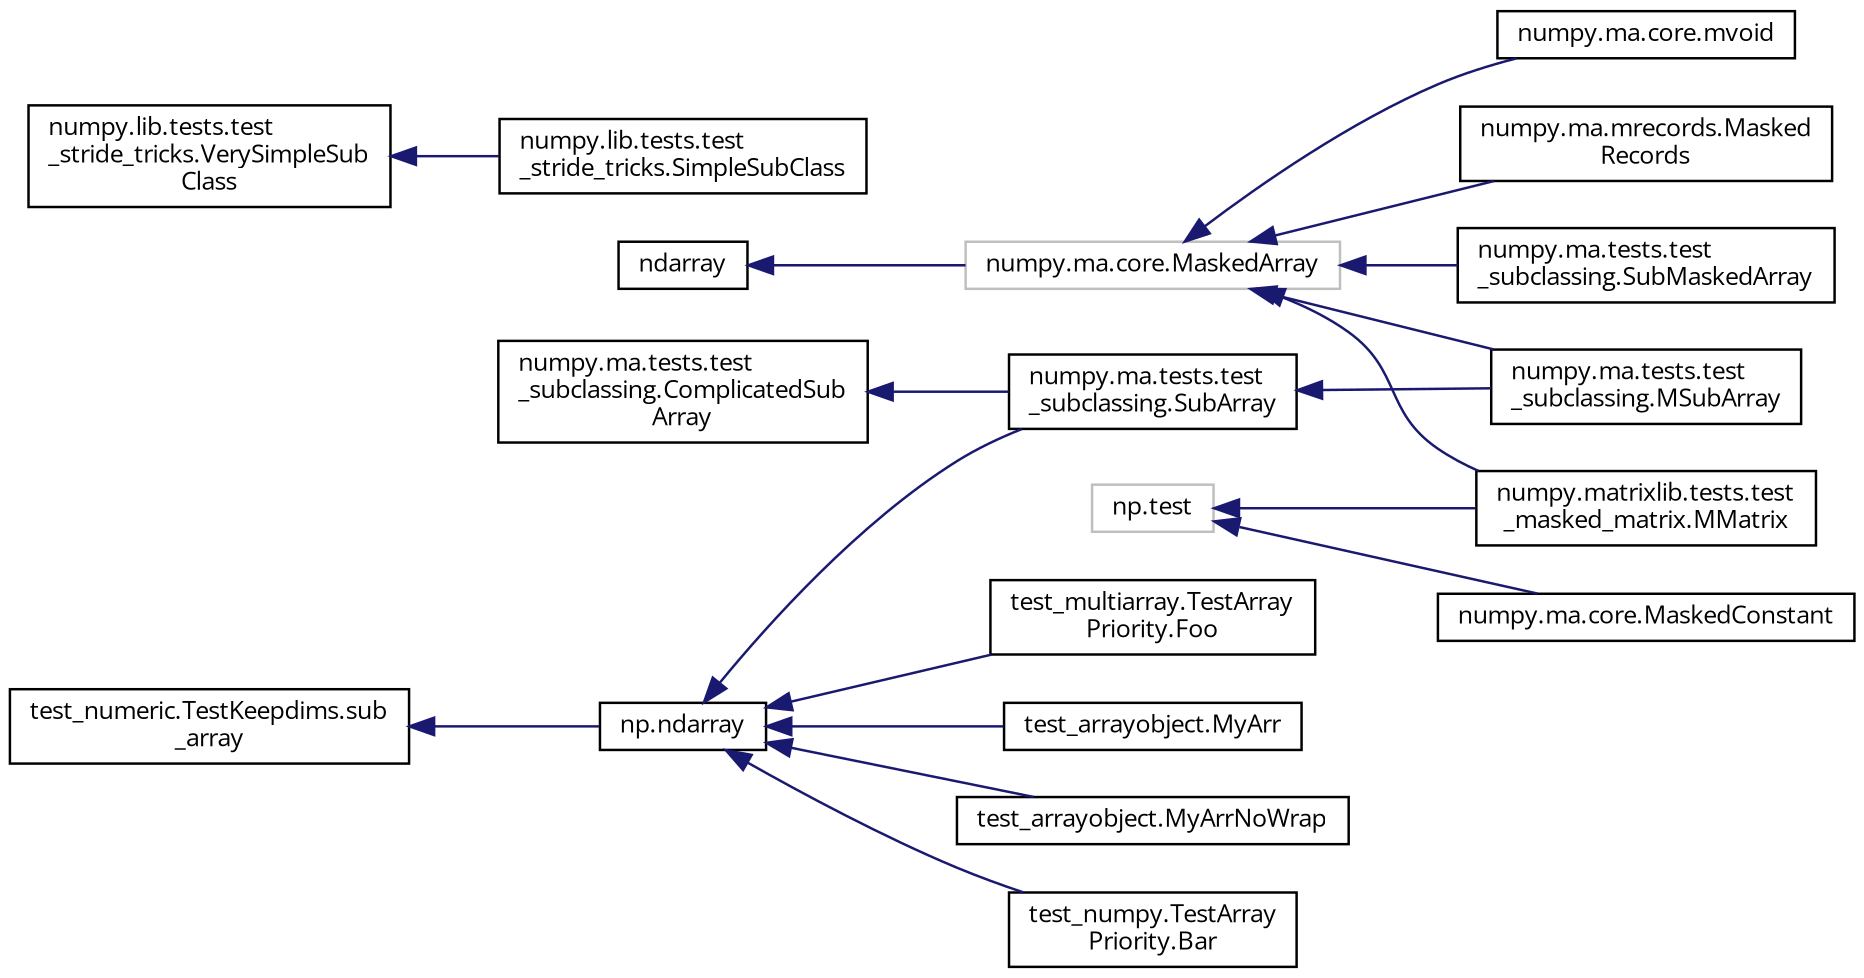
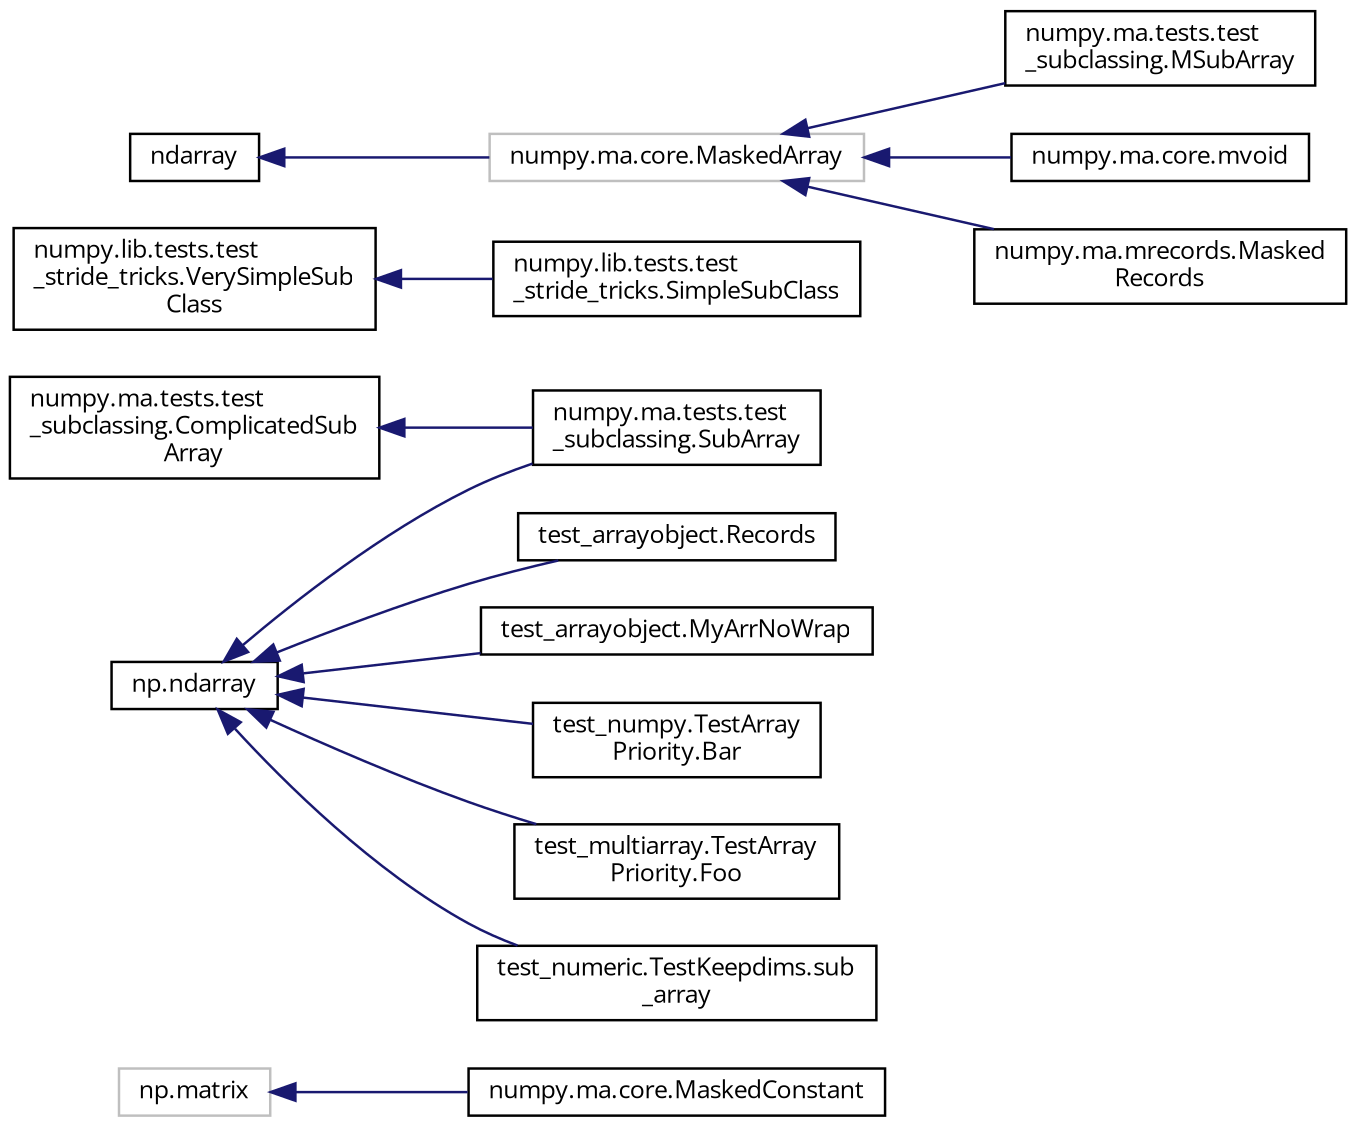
node "numpy.ma.tests.test _subclassing.SubMaskedArray": removed
edge "numpy.ma.tests.test _subclassing.MSubArray" -> "numpy.ma.tests.test _subclassing.SubArray": removed
node "np.test": label "np.test" -> "np.matrix"
node "numpy.matrixlib.tests.test _masked_matrix.MMatrix": removed
edge "np.ndarray" -> "test_numeric.TestKeepdims.sub _array": reversed
node "test_arrayobject.MyArr": label "test_arrayobject.MyArr" -> "test_arrayobject.Records"
